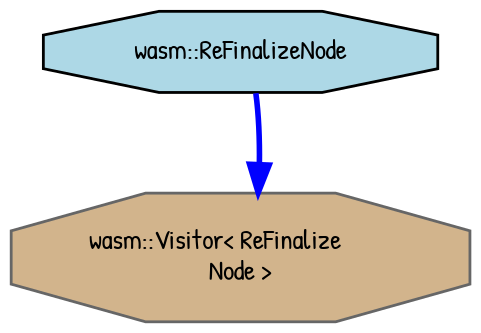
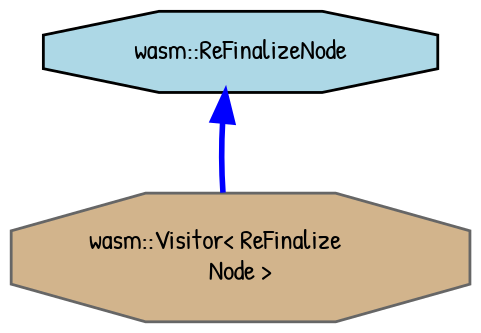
edge "wasm::ReFinalizeNode" -> "wasm::Visitor< ReFinalize Node >": reversed
